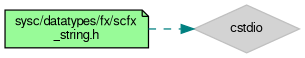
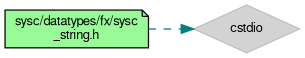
node "sysc/datatypes/fx/scfx _string.h": label "sysc/datatypes/fx/scfx _string.h" -> "sysc/datatypes/fx/sysc _string.h"
